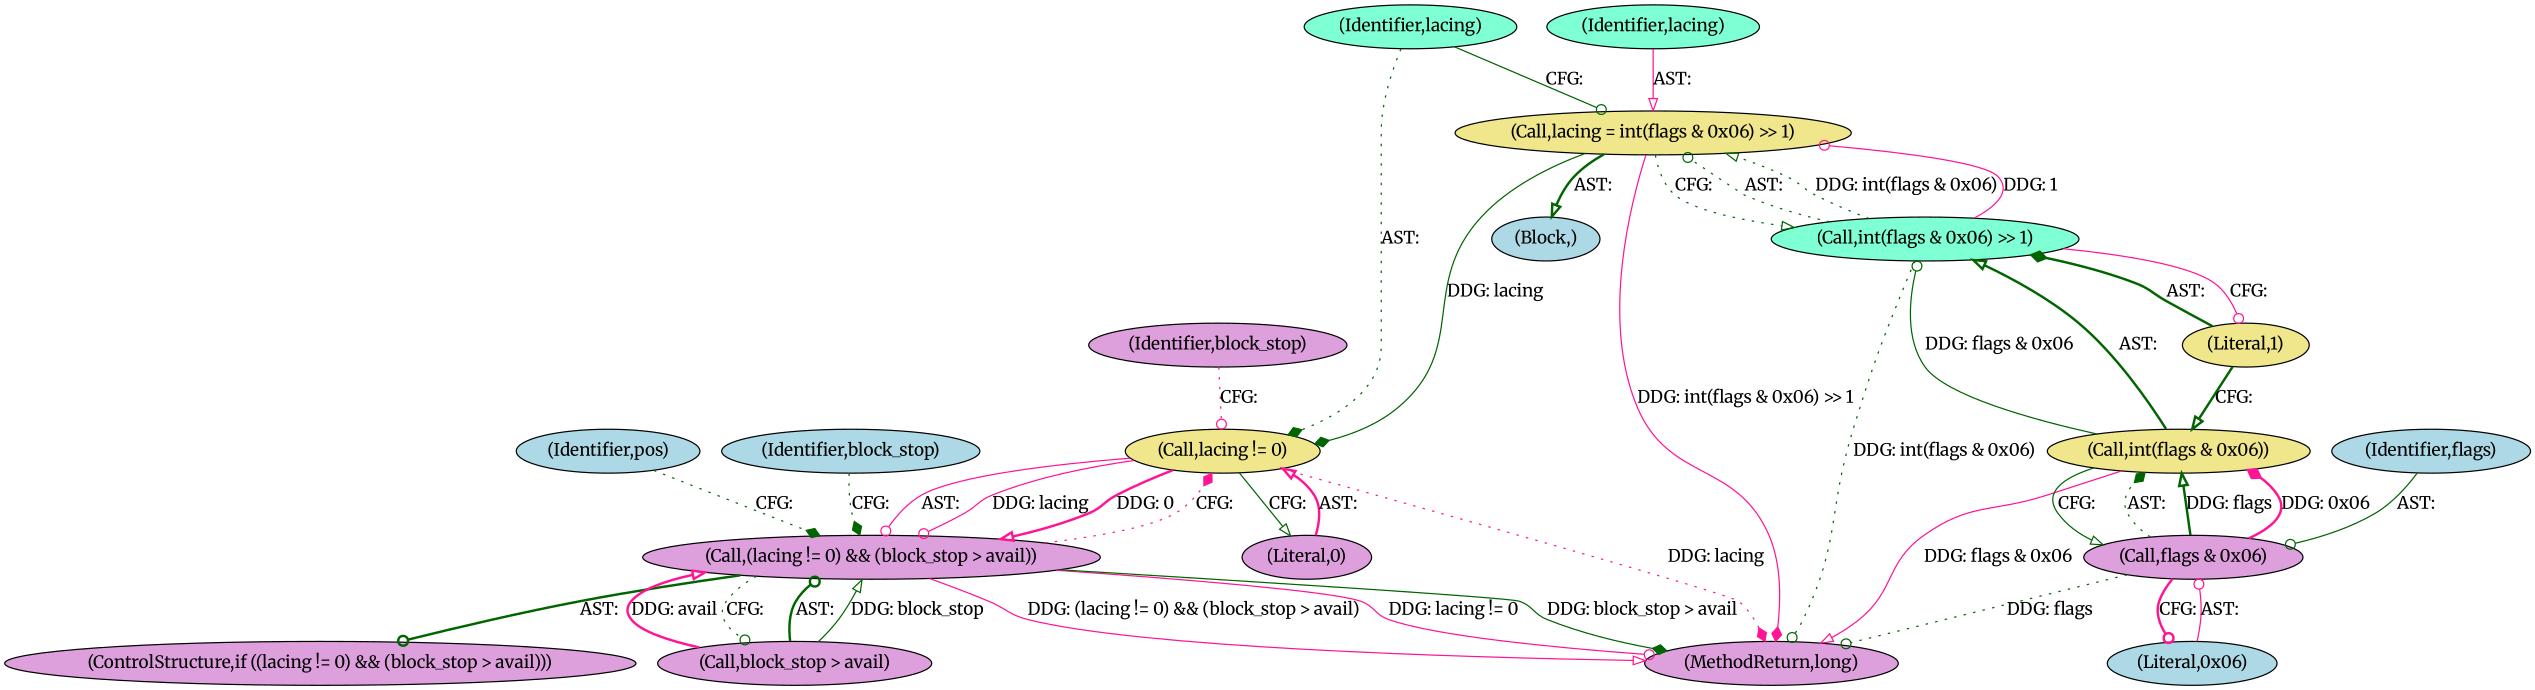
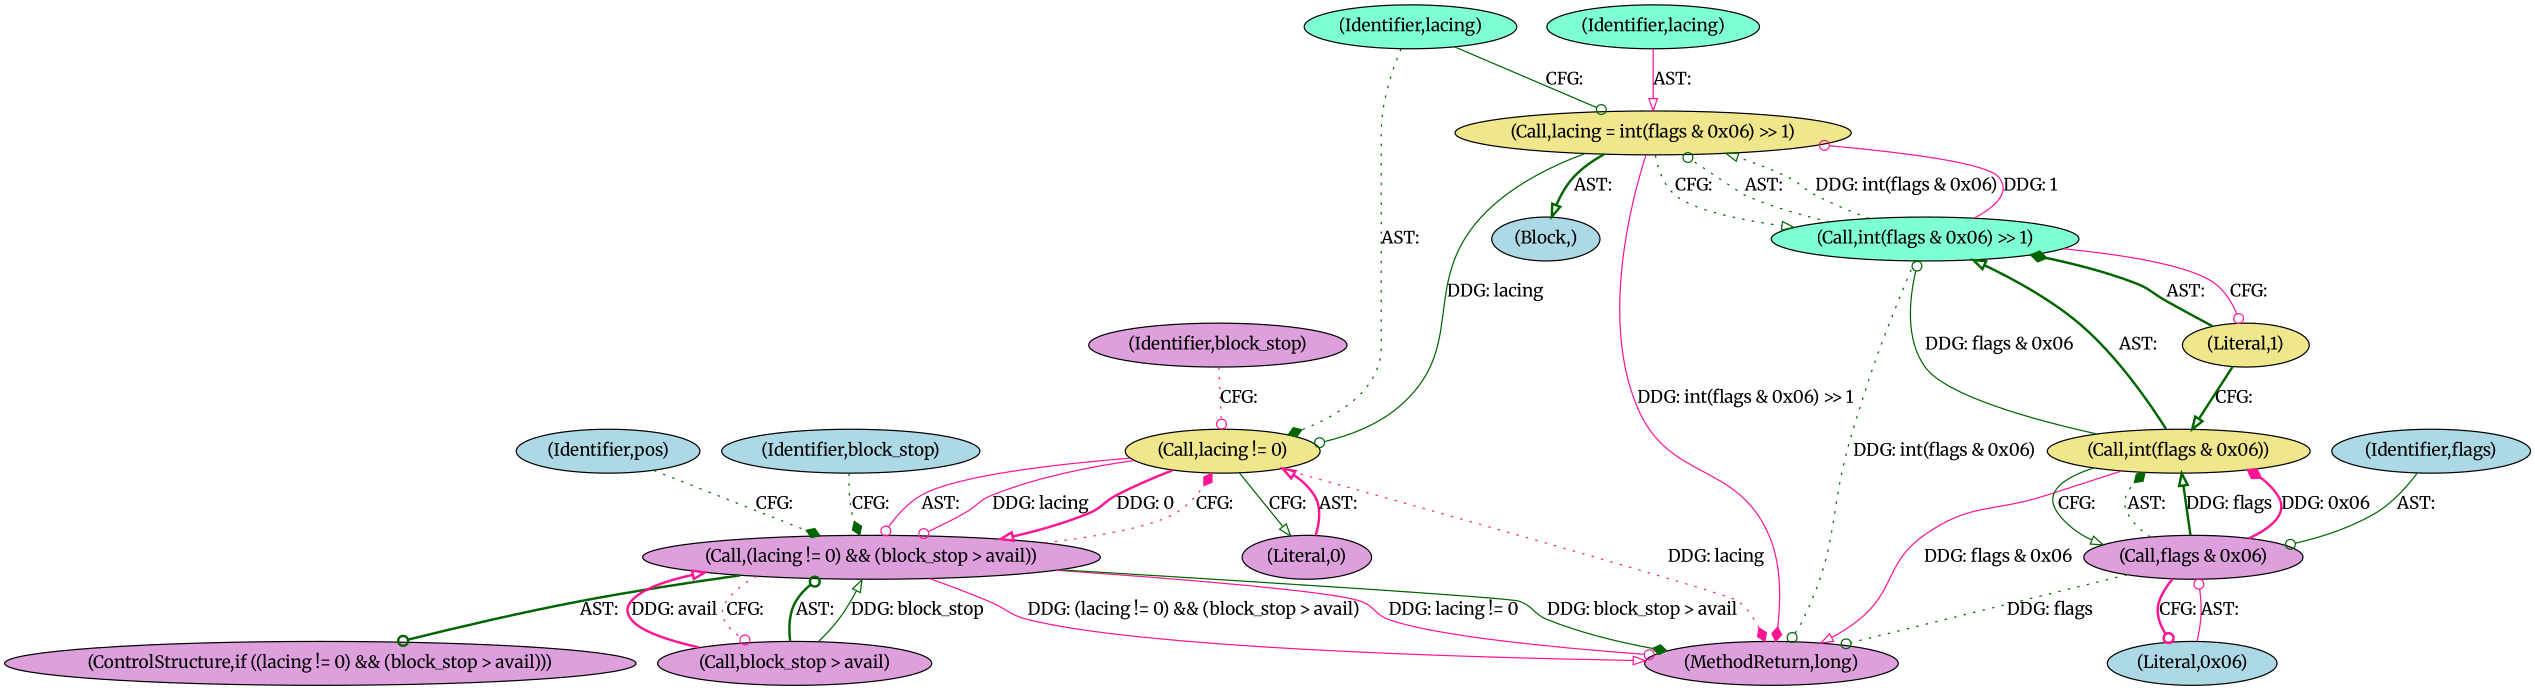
edge "(Call,lacing = int(flags & 0x06) >> 1)" -> "(Call,lacing != 0)": arrowhead diamond -> odot
edge "(Call,(lacing != 0) && (block_stop > avail))" -> "(Call,block_stop > avail)": color darkgreen -> deeppink
